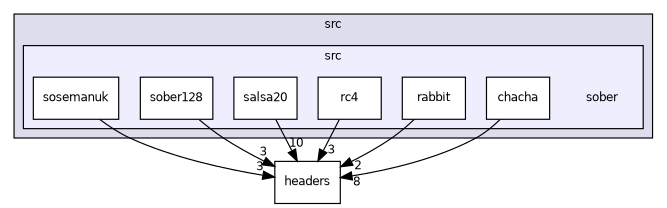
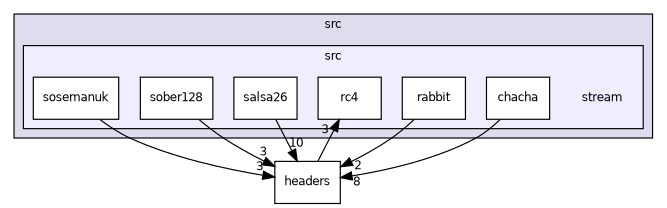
node "salsa20": label "salsa20" -> "salsa26"
node "sober": label "sober" -> "stream"
edge "rc4" -> "headers": reversed
